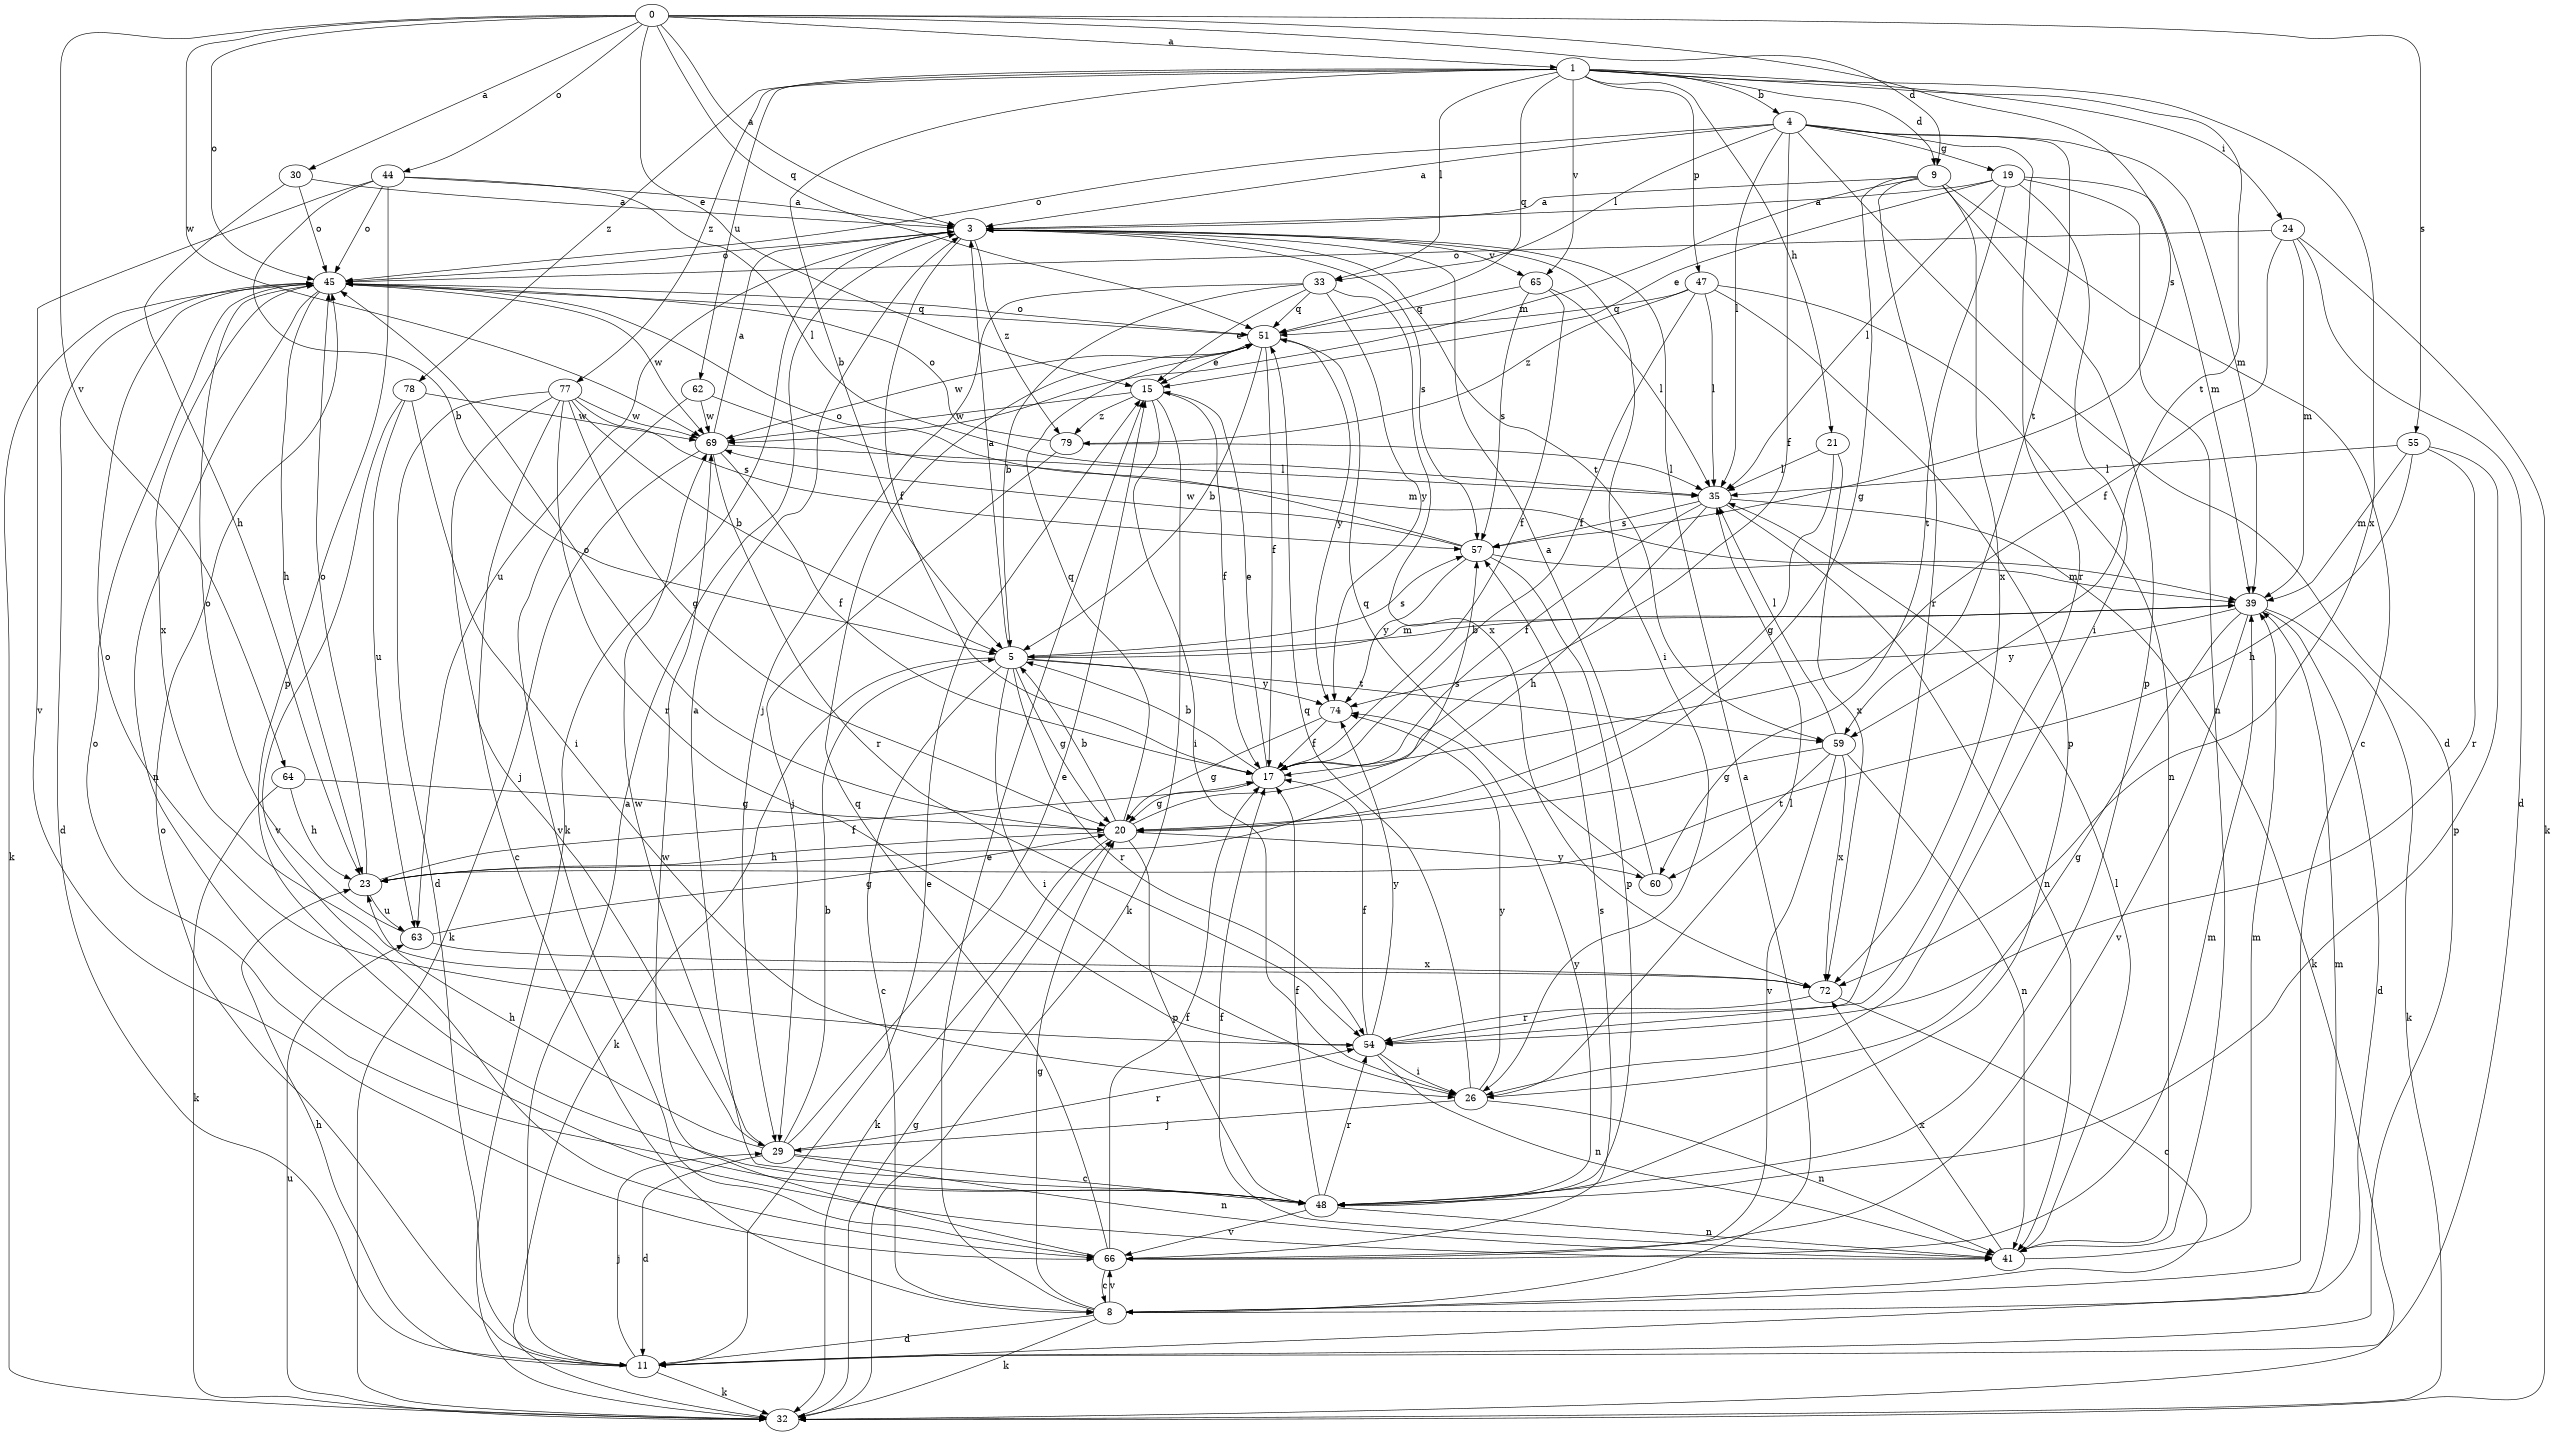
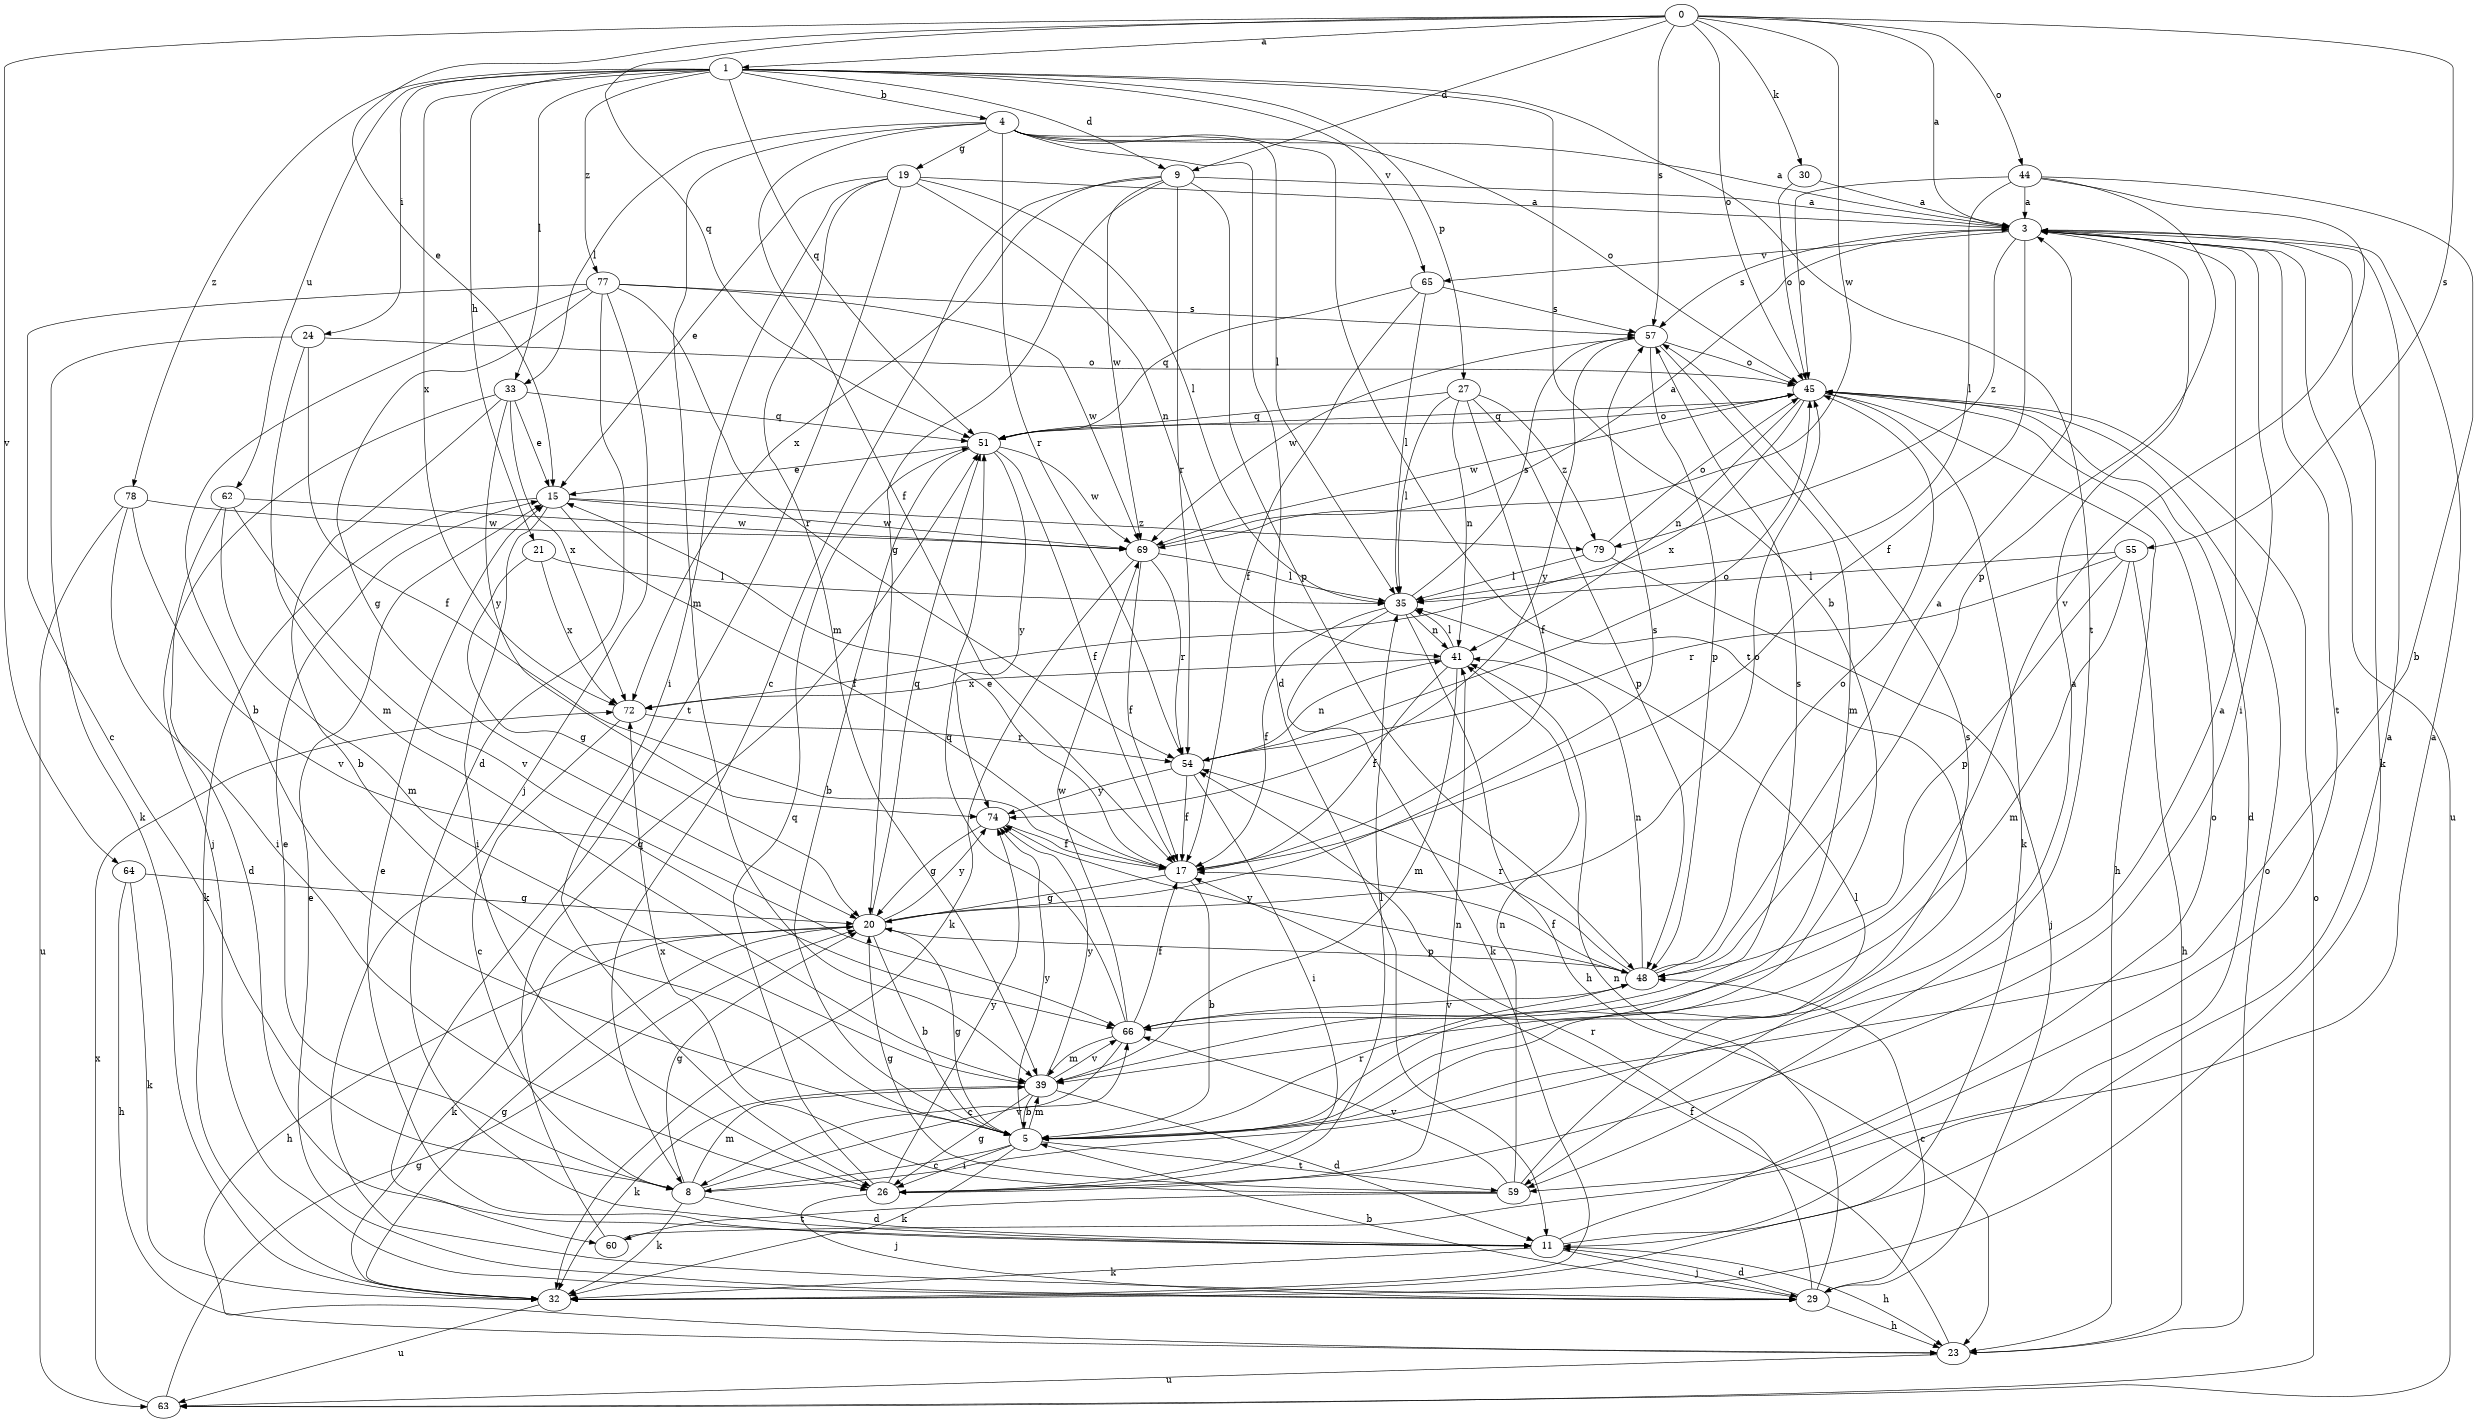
edge "0" -> "30": label "a" -> "k"
edge "3" -> "45": removed, label "o"
node "47": label "47" -> "27"
edge "9" -> "69": label "m" -> "w"
edge "30" -> "23": removed, label "h"
edge "29" -> "69": removed, label "w"
edge "20" -> "60": now "20" -> "74"
edge "5" -> "54": now "5" -> "48"
edge "24" -> "11": now "62" -> "11"
